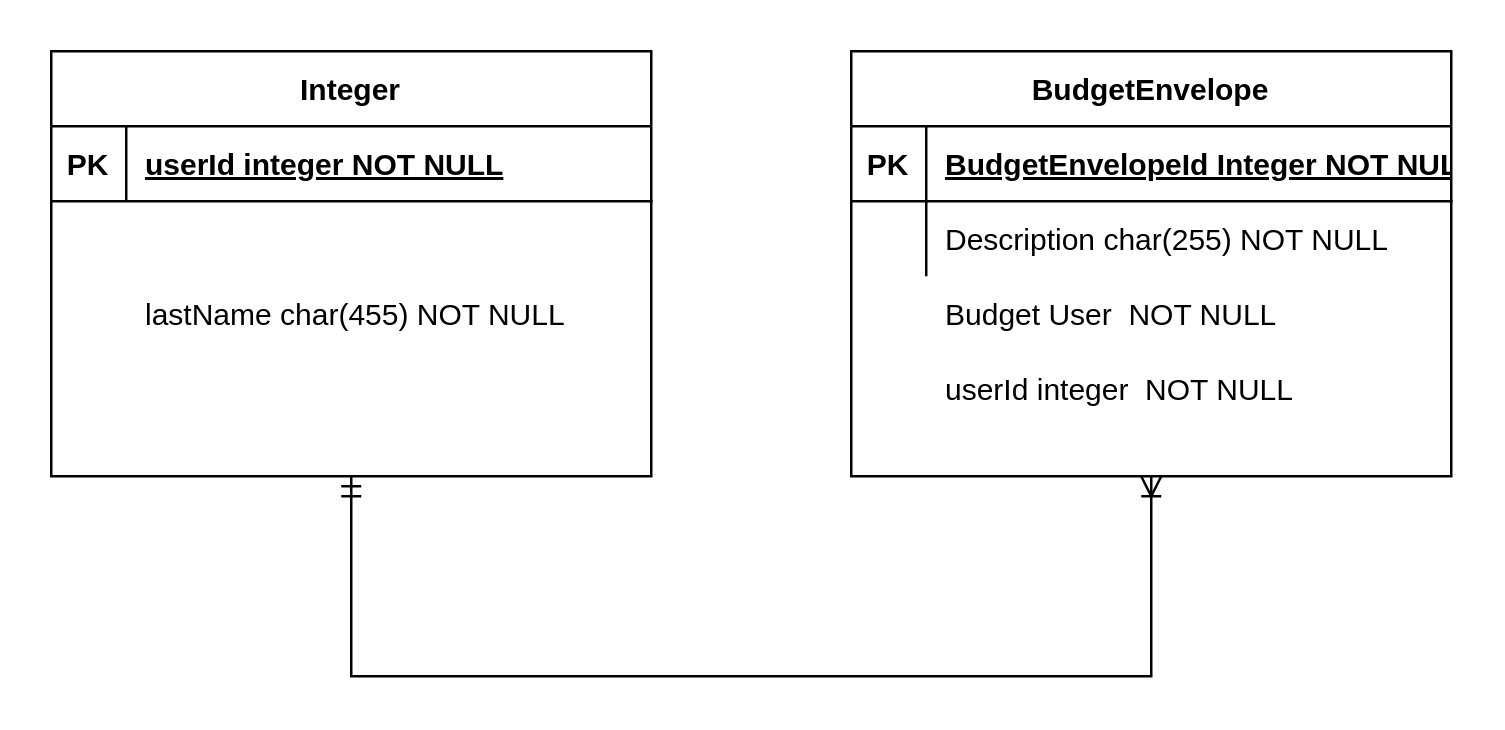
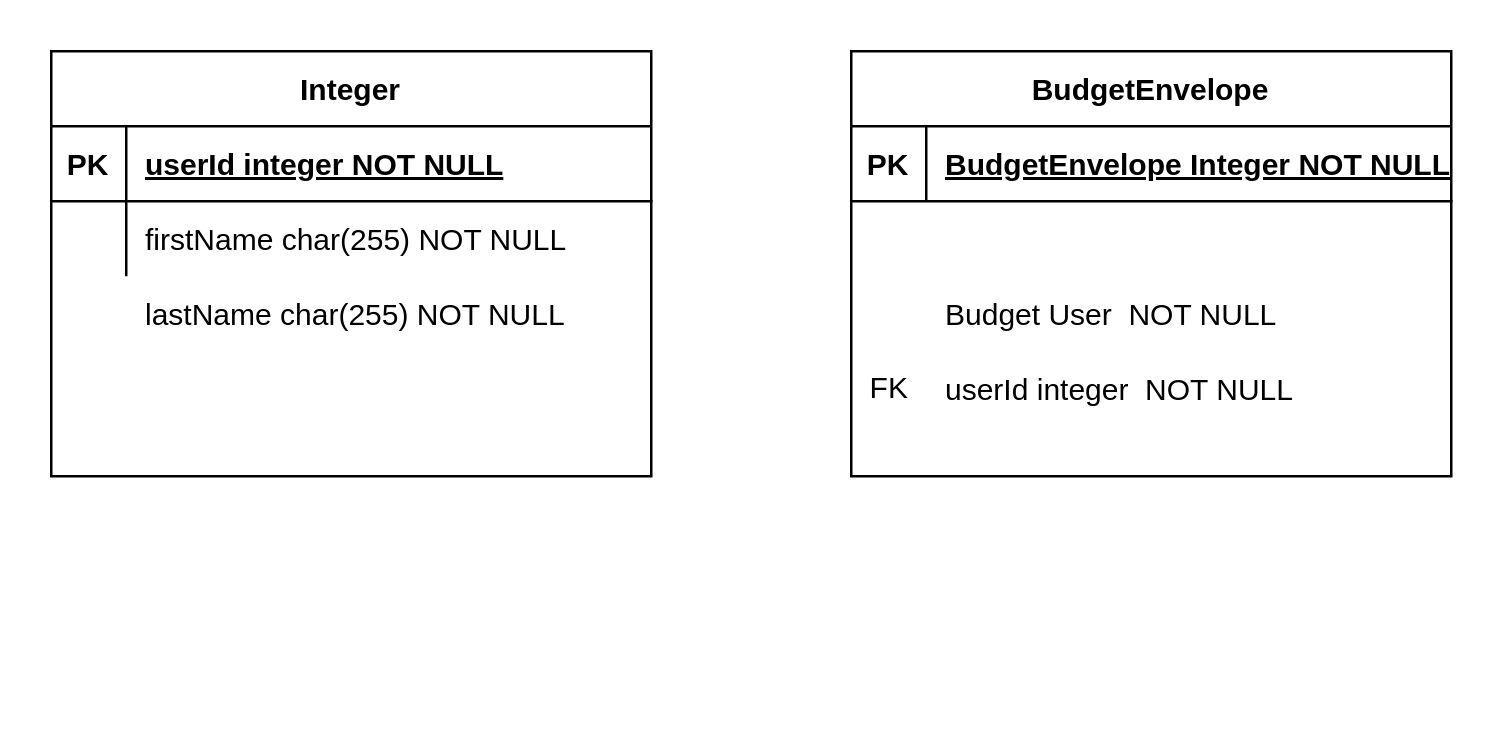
node "BudgetEnvelopeId Integer NOT NULL": label "BudgetEnvelopeId Integer NOT NULL" -> "BudgetEnvelope Integer NOT NULL"
node "firstName char(255) NOT NULL": added
node "Description char(255) NOT NULL": removed
node "lastName char(455) NOT NULL": label "lastName char(455) NOT NULL" -> "lastName char(255) NOT NULL"
node "FK": added
edge "Integer" -- "BudgetEnvelope": removed
